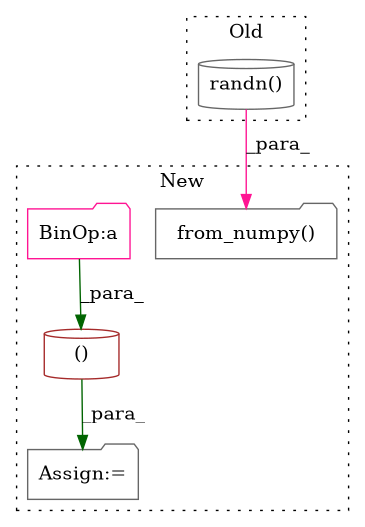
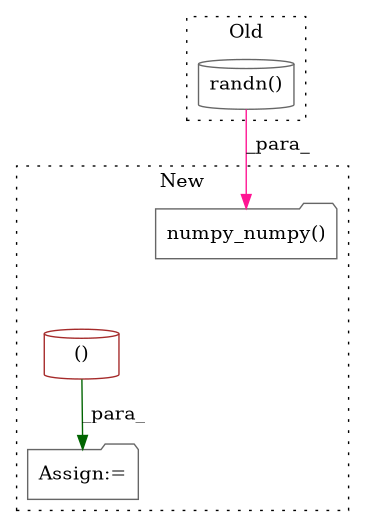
node "BinOp:a": removed
node "from_numpy()": label "from_numpy()" -> "numpy_numpy()"
